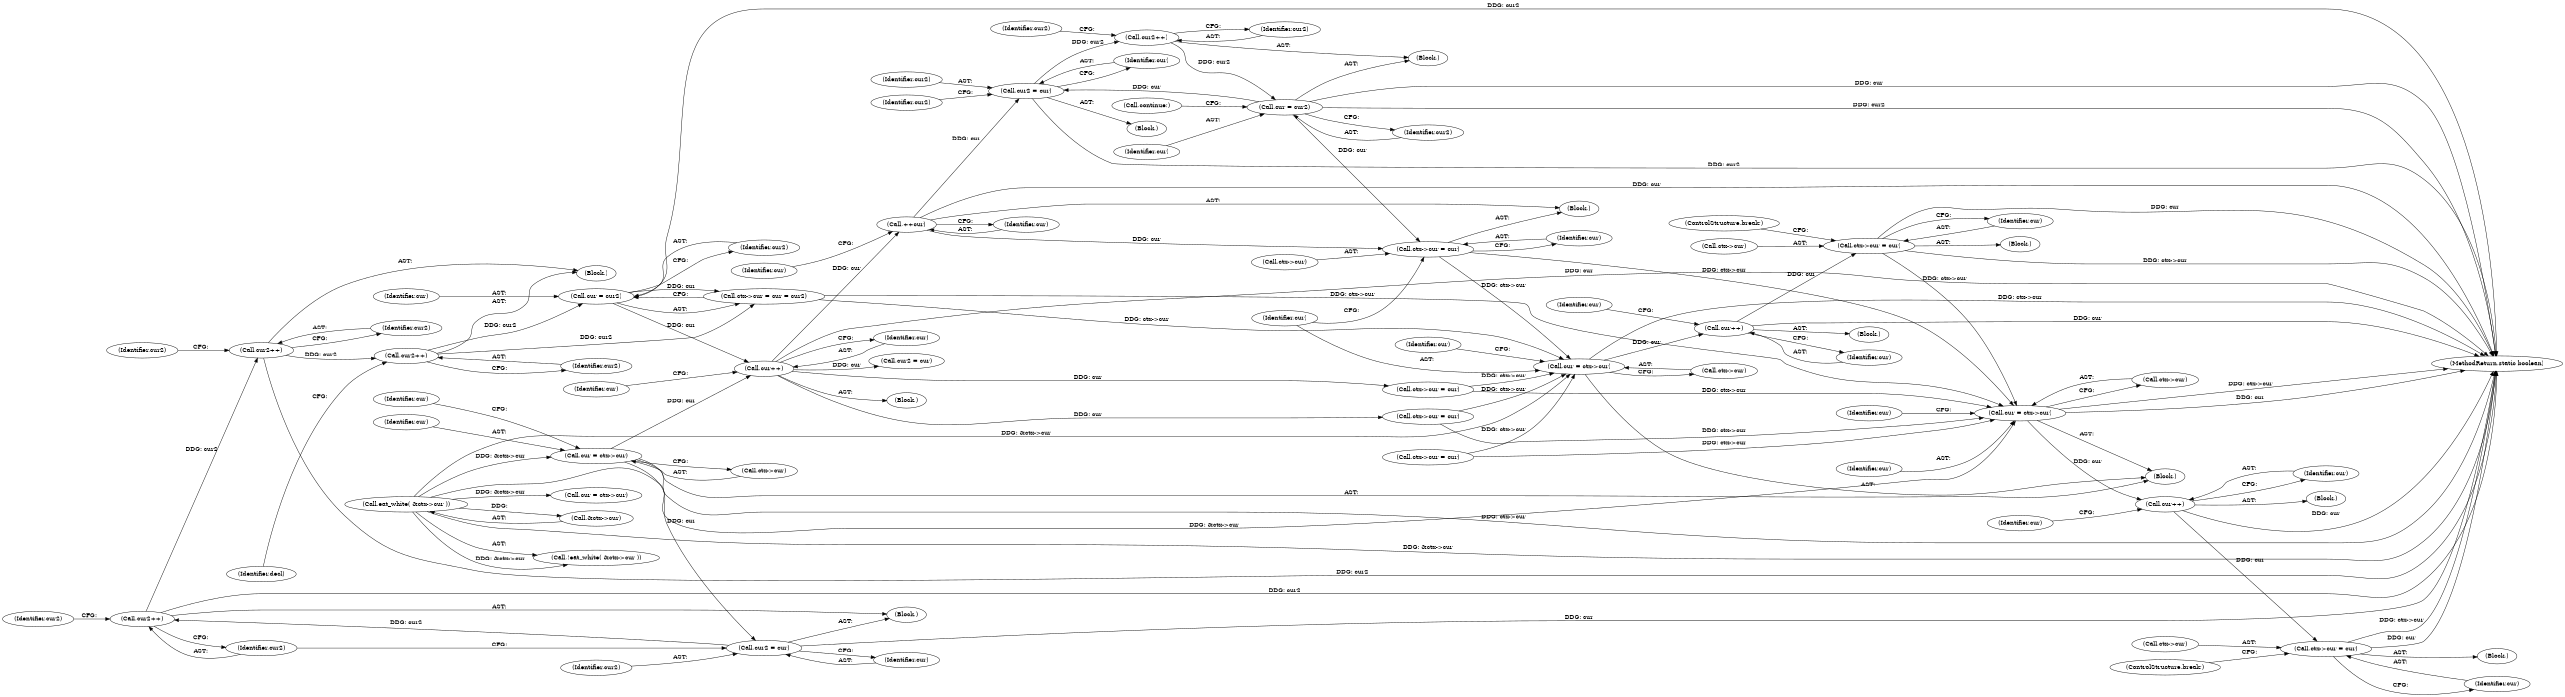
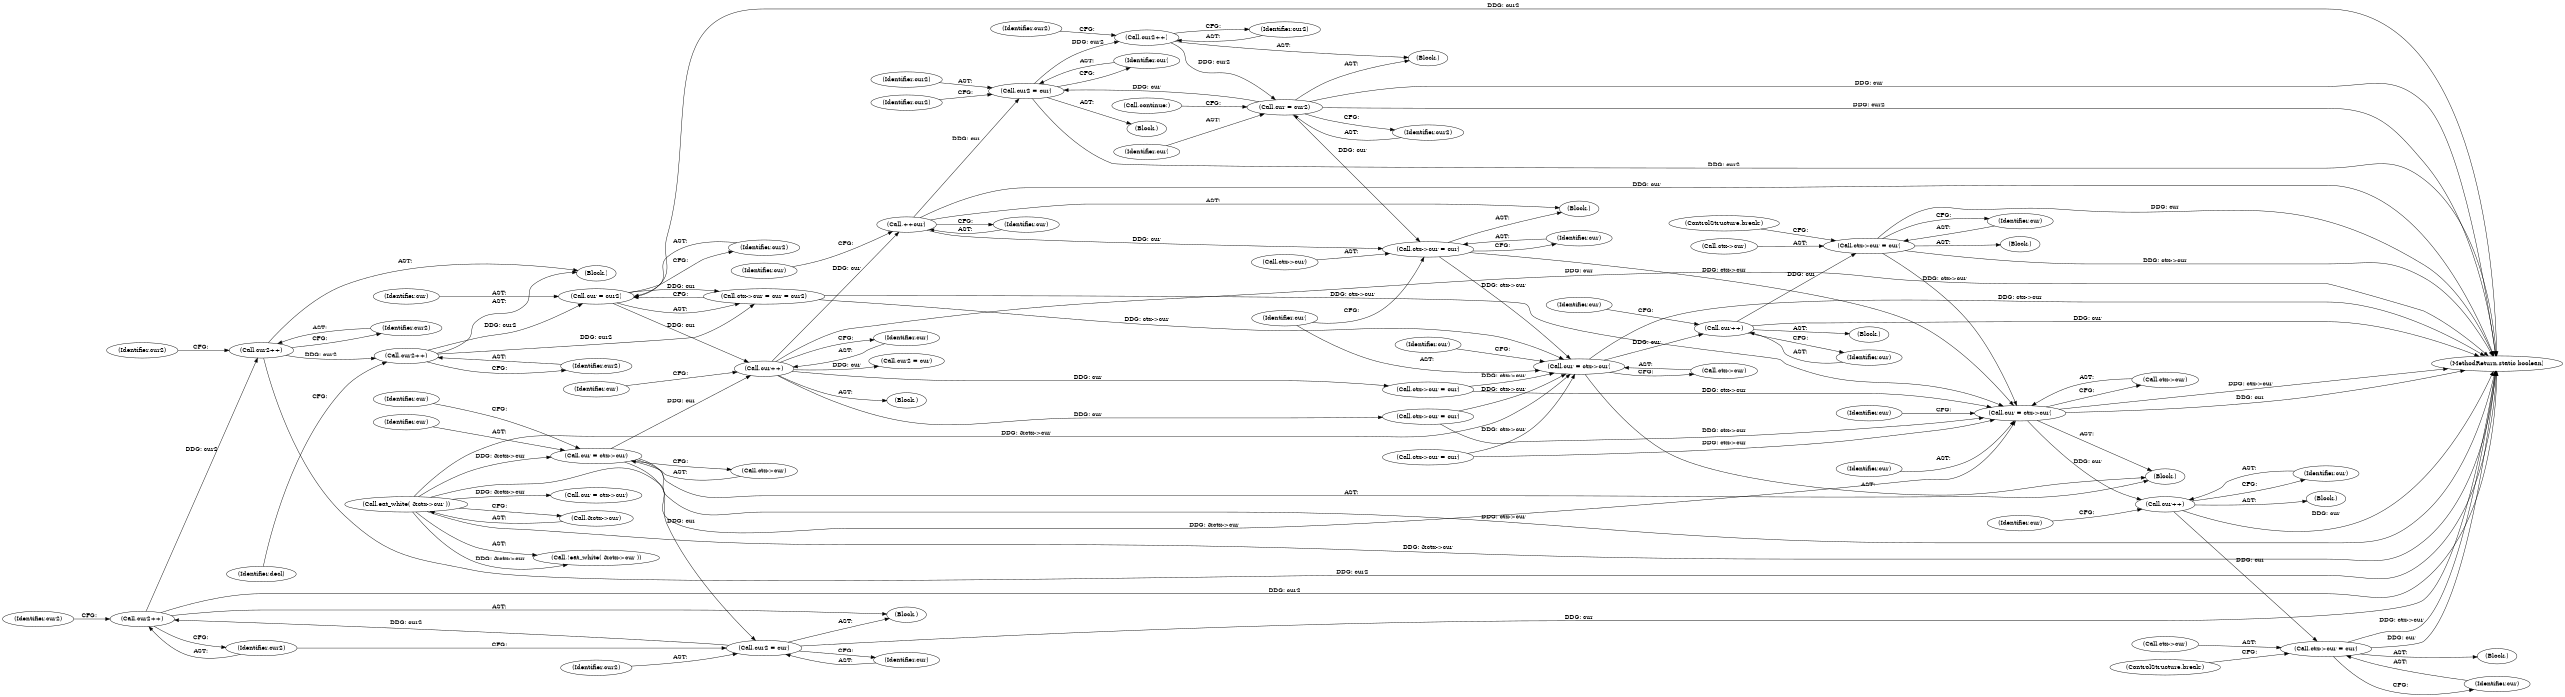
edge "(Call,eat_white( &ctx->cur ))" -> "(Call,&ctx->cur)": label "DDG: " -> "CFG: "
